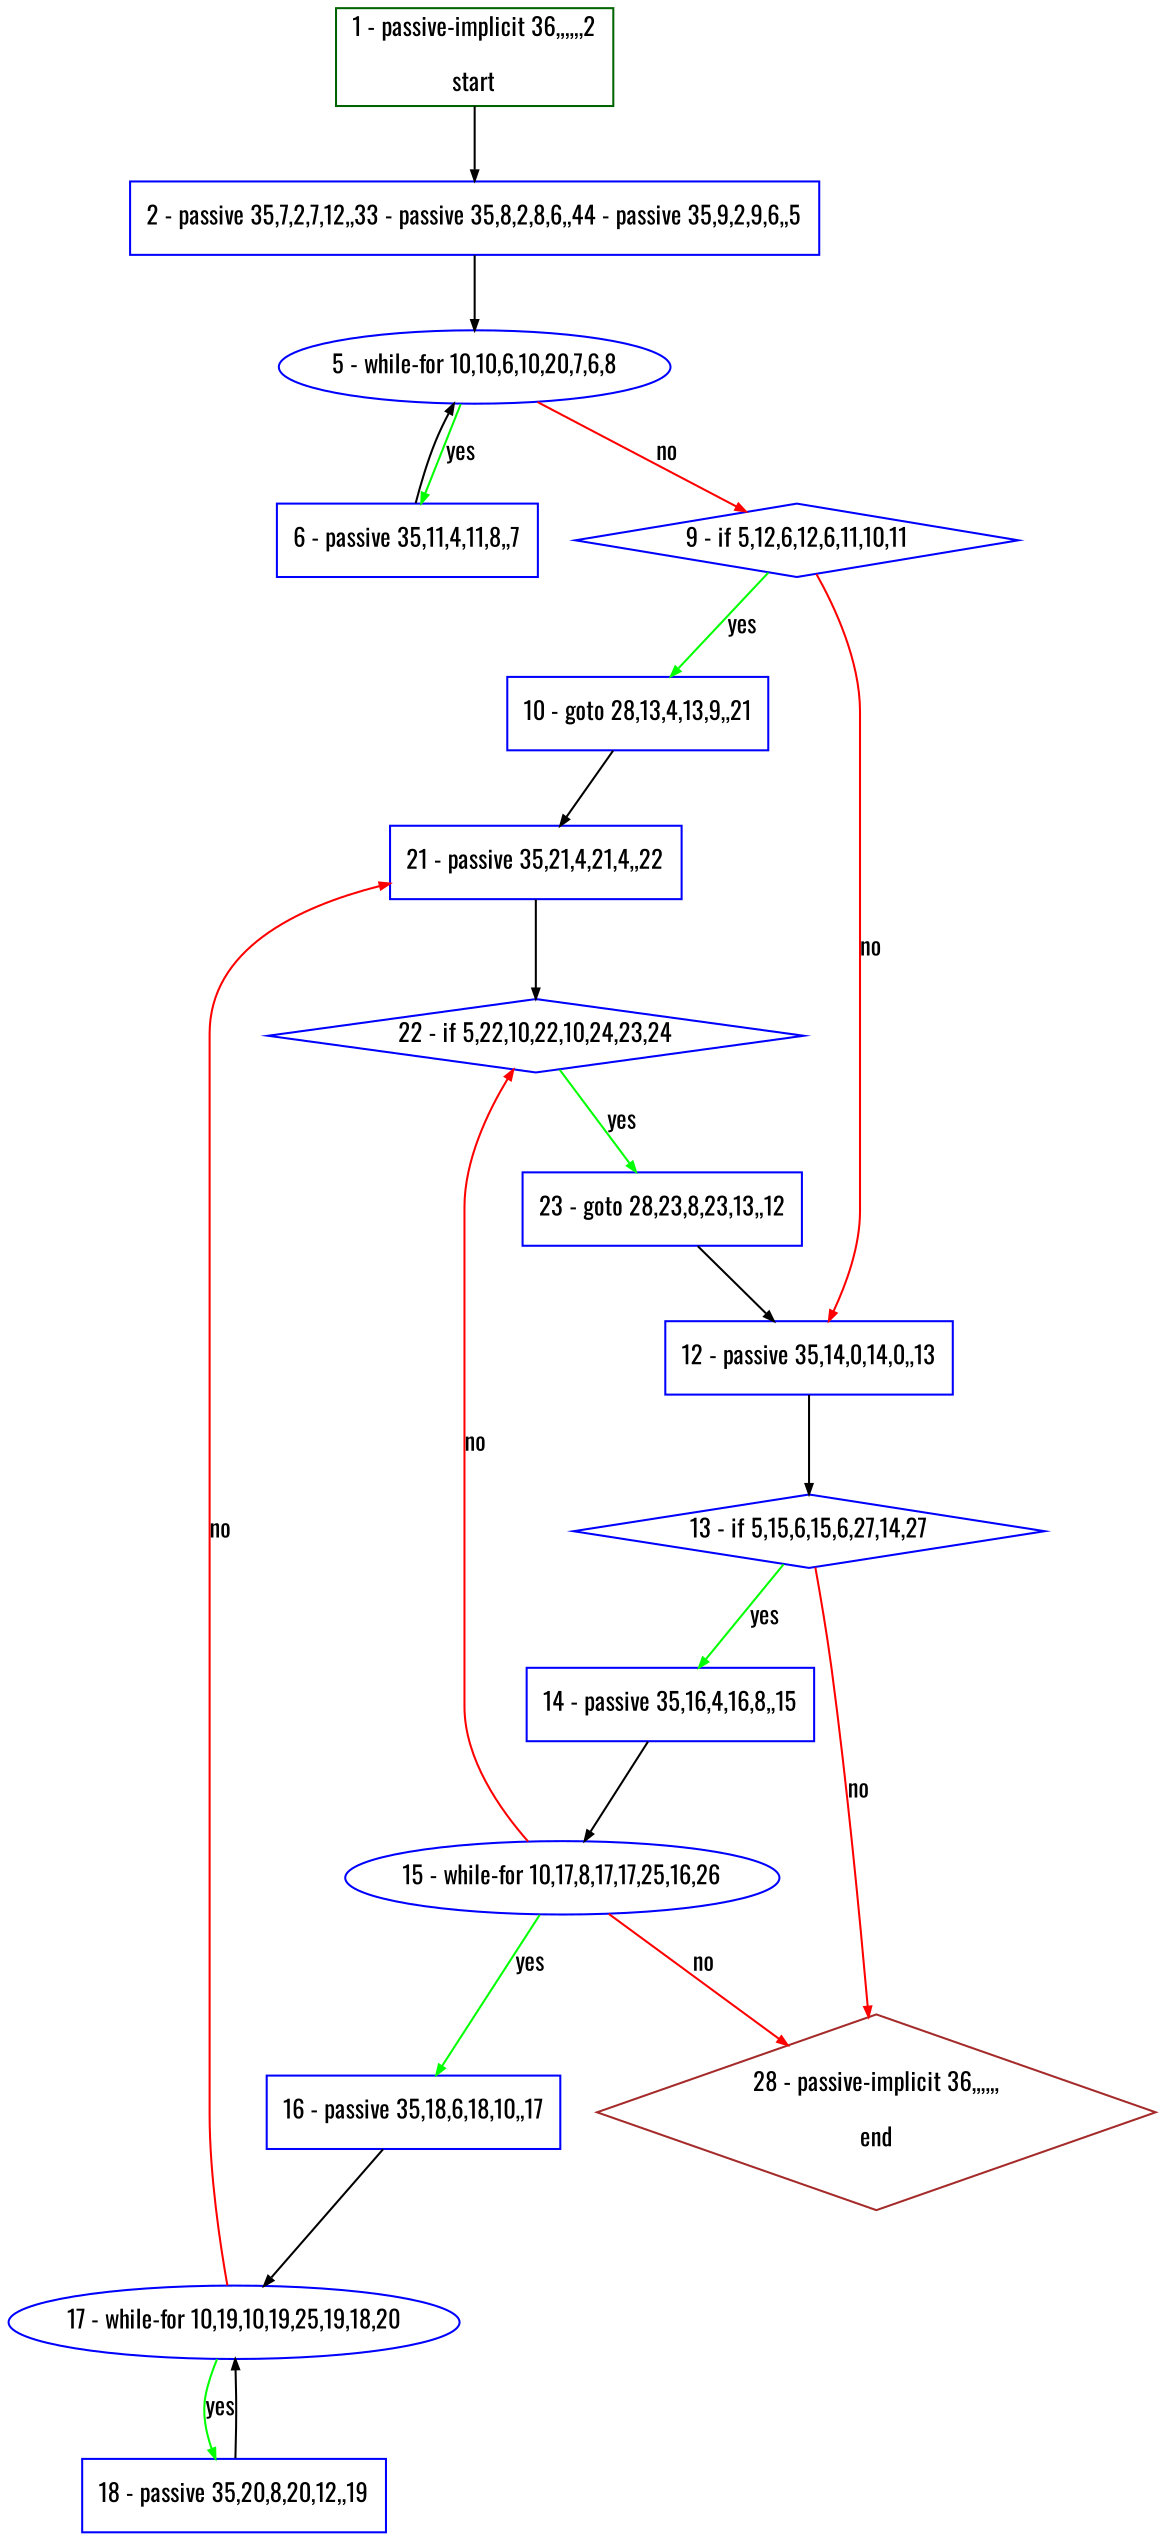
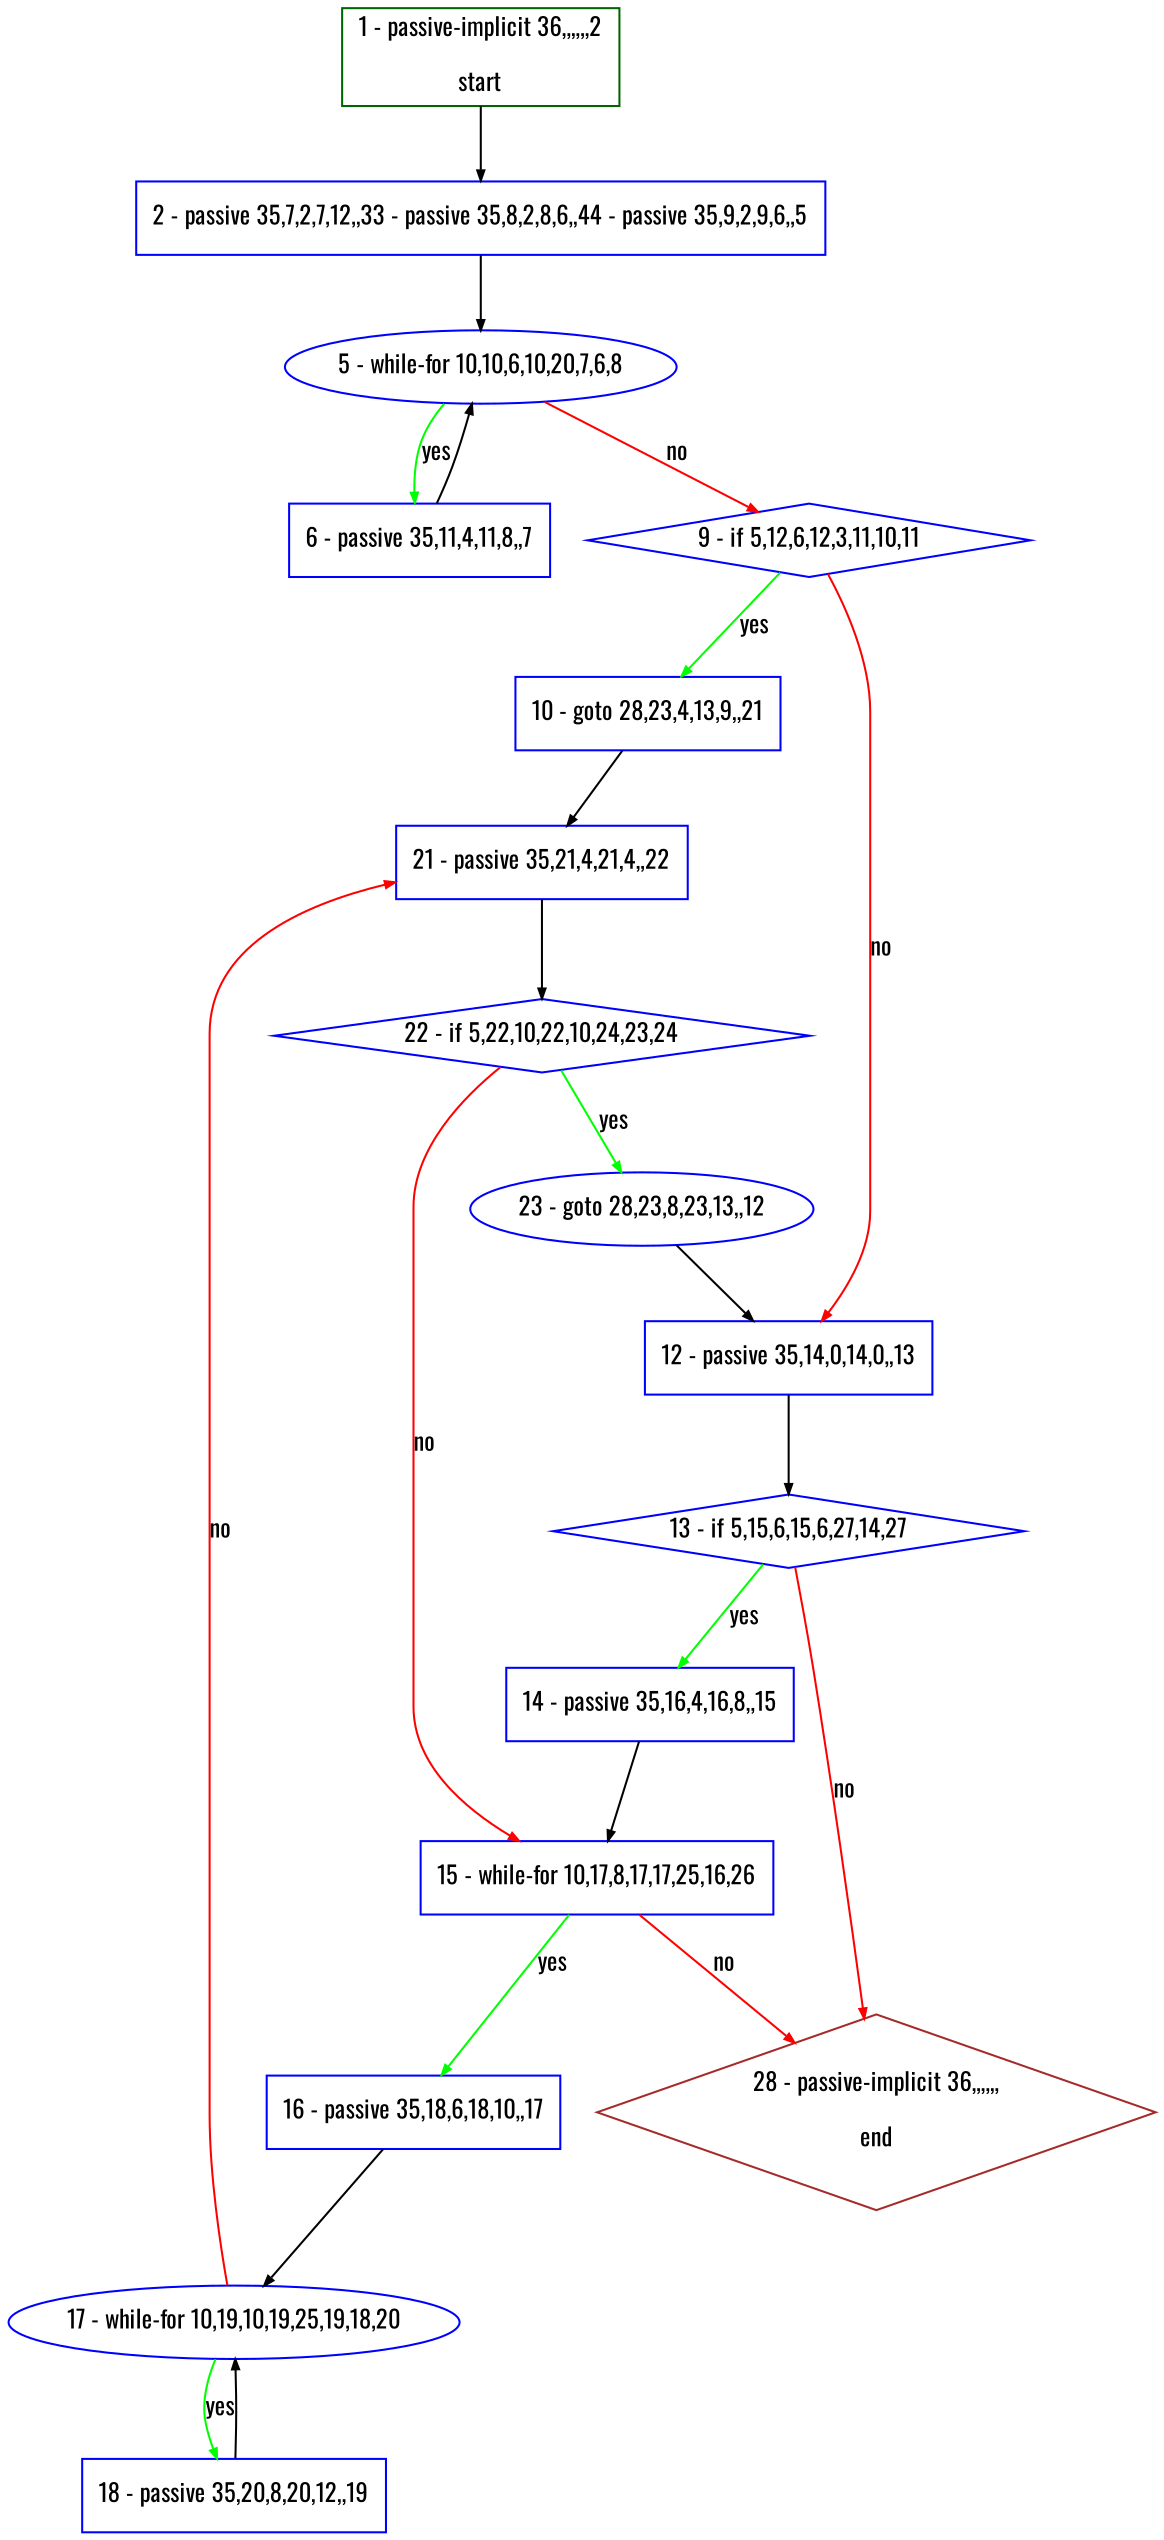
node "9 - if 5,12,6,12,6,11,10,11": label "9 - if 5,12,6,12,6,11,10,11" -> "9 - if 5,12,6,12,3,11,10,11"
node "10 - goto 28,13,4,13,9,,21": label "10 - goto 28,13,4,13,9,,21" -> "10 - goto 28,23,4,13,9,,21"
node "23 - goto 28,23,8,23,13,,12": shape box -> ellipse
edge "15 - while-for 10,17,8,17,17,25,16,26" -> "22 - if 5,22,10,22,10,24,23,24": reversed
node "15 - while-for 10,17,8,17,17,25,16,26": shape ellipse -> box
